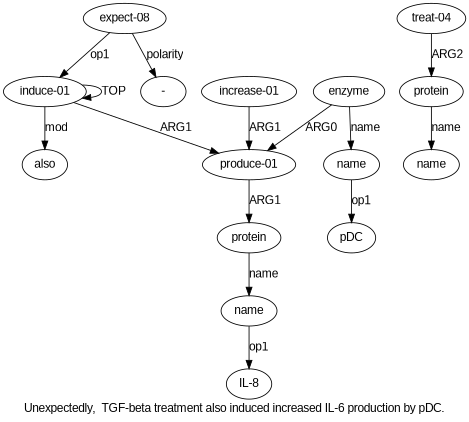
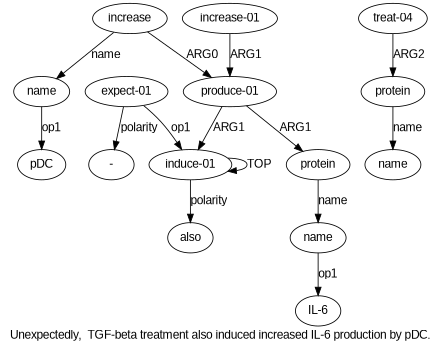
node "expect-08": label "expect-08" -> "expect-01"
node "enzyme": label "enzyme" -> "increase"
edge "induce-01" -> "produce-01": reversed
edge "induce-01" -> "also": label "mod" -> "polarity"
node "IL-8": label "IL-8" -> "IL-6"
